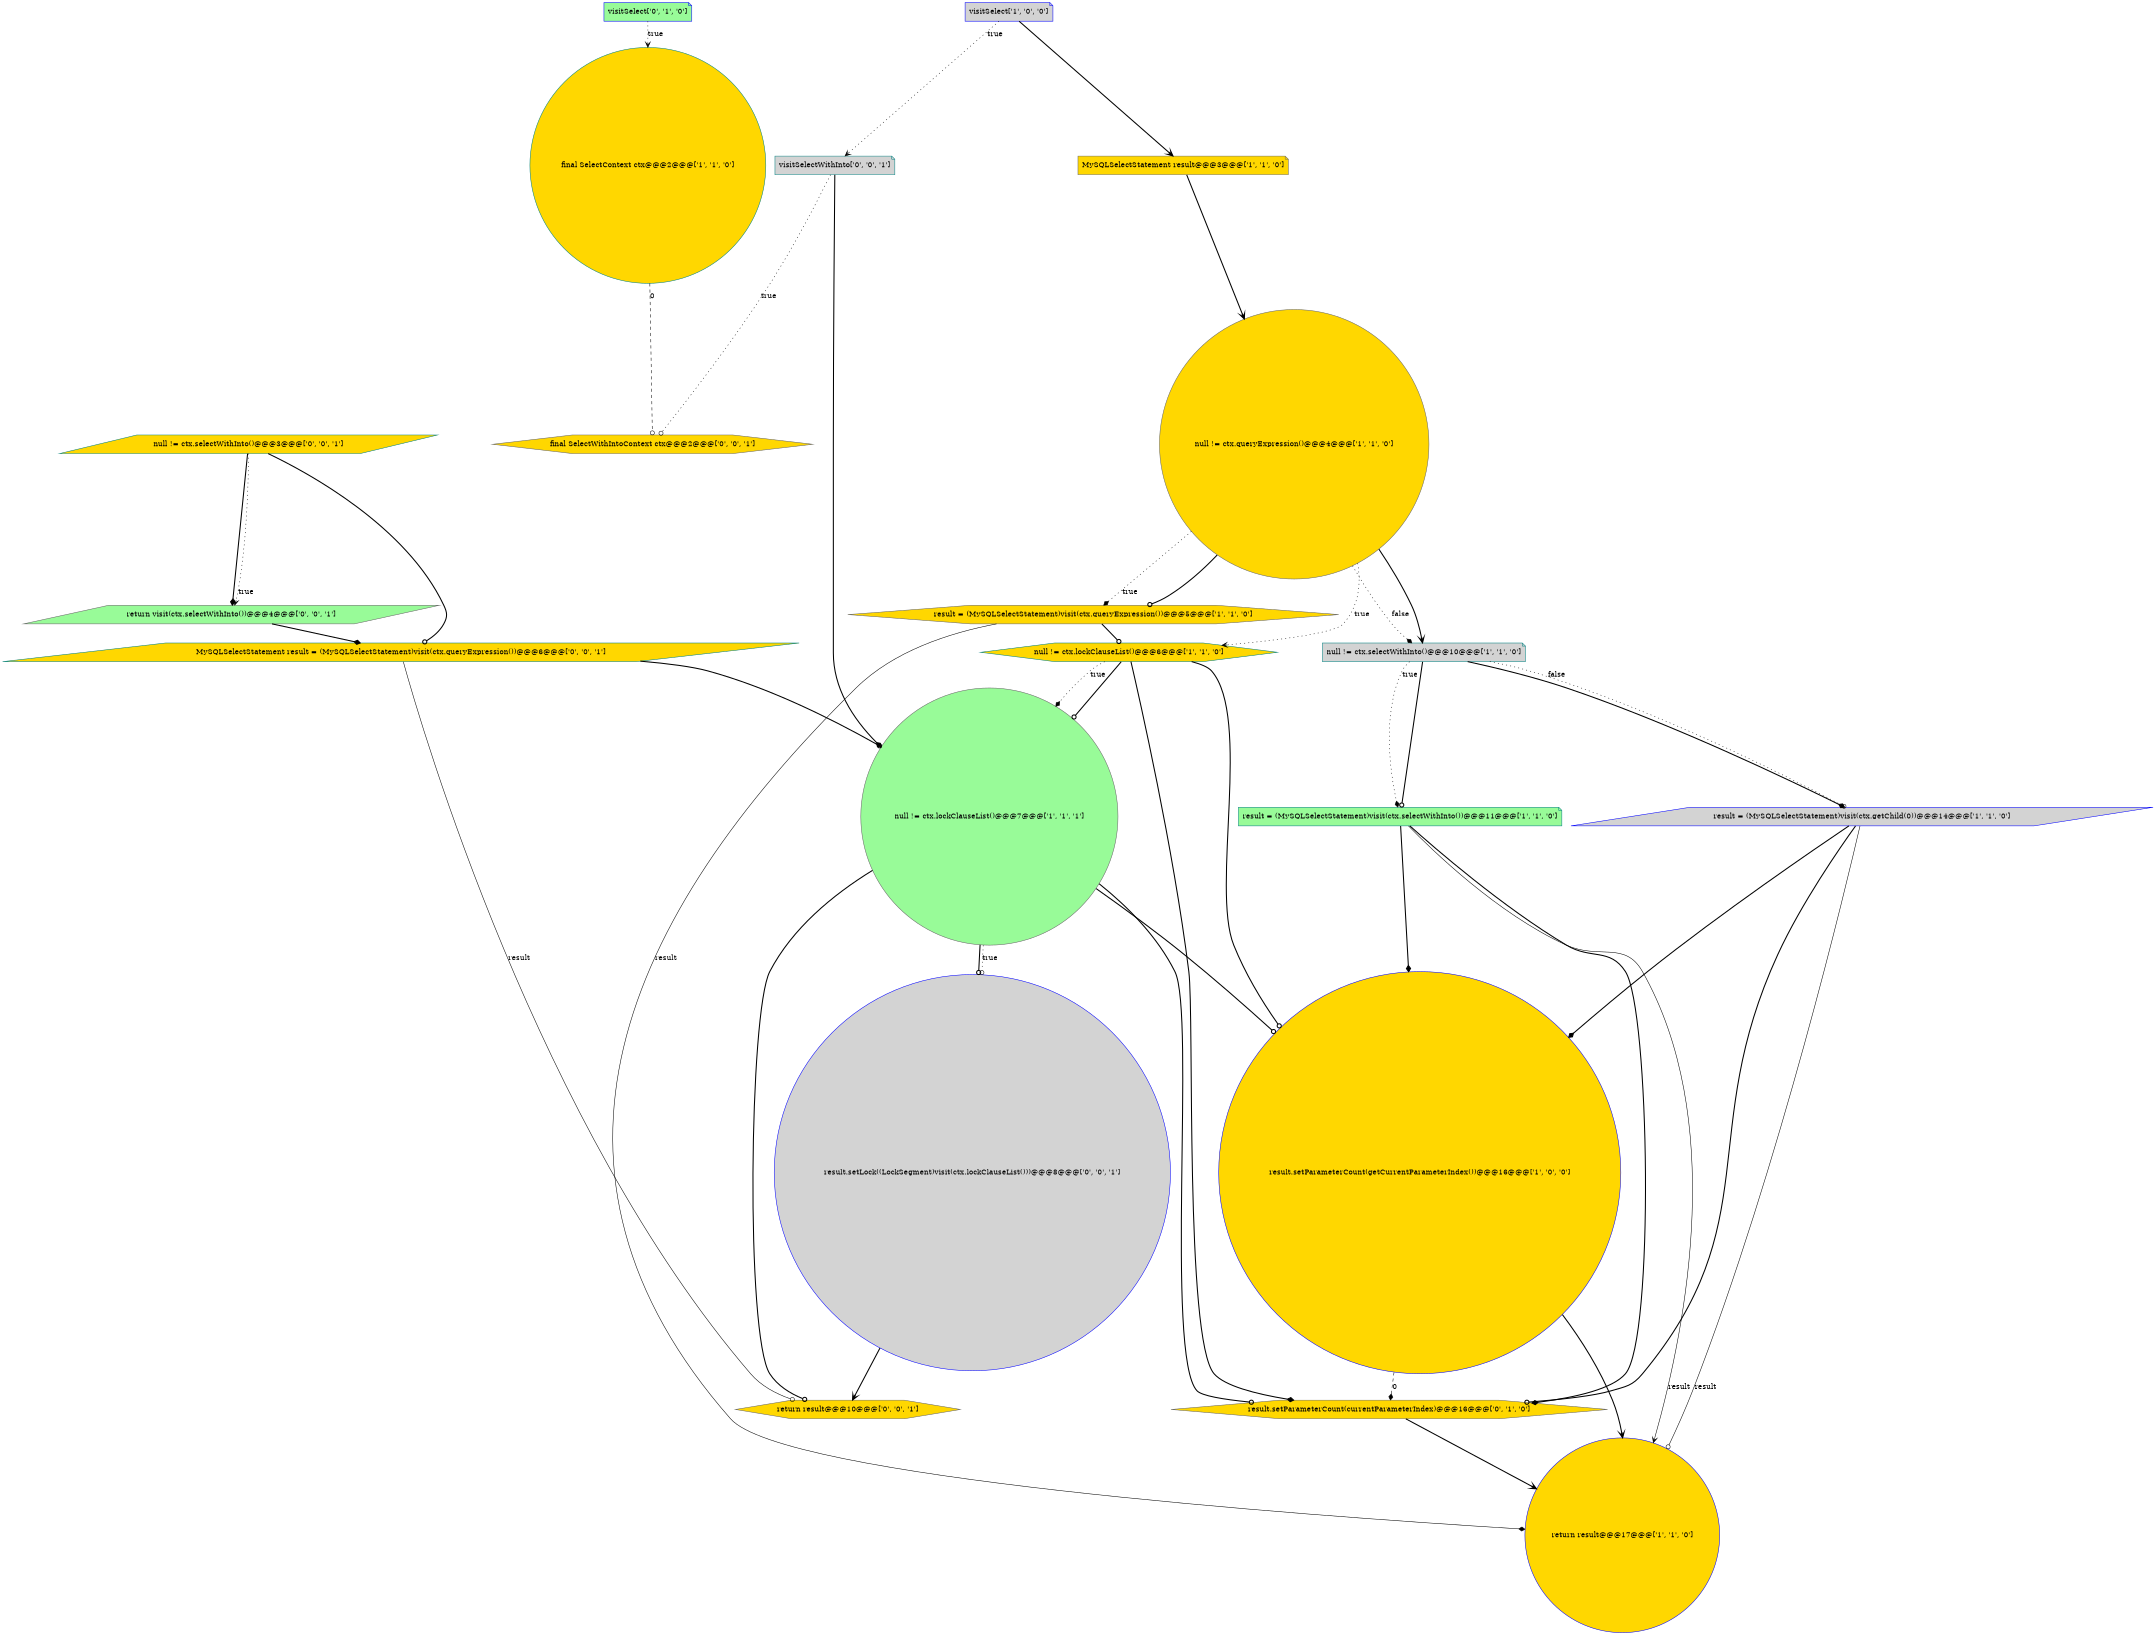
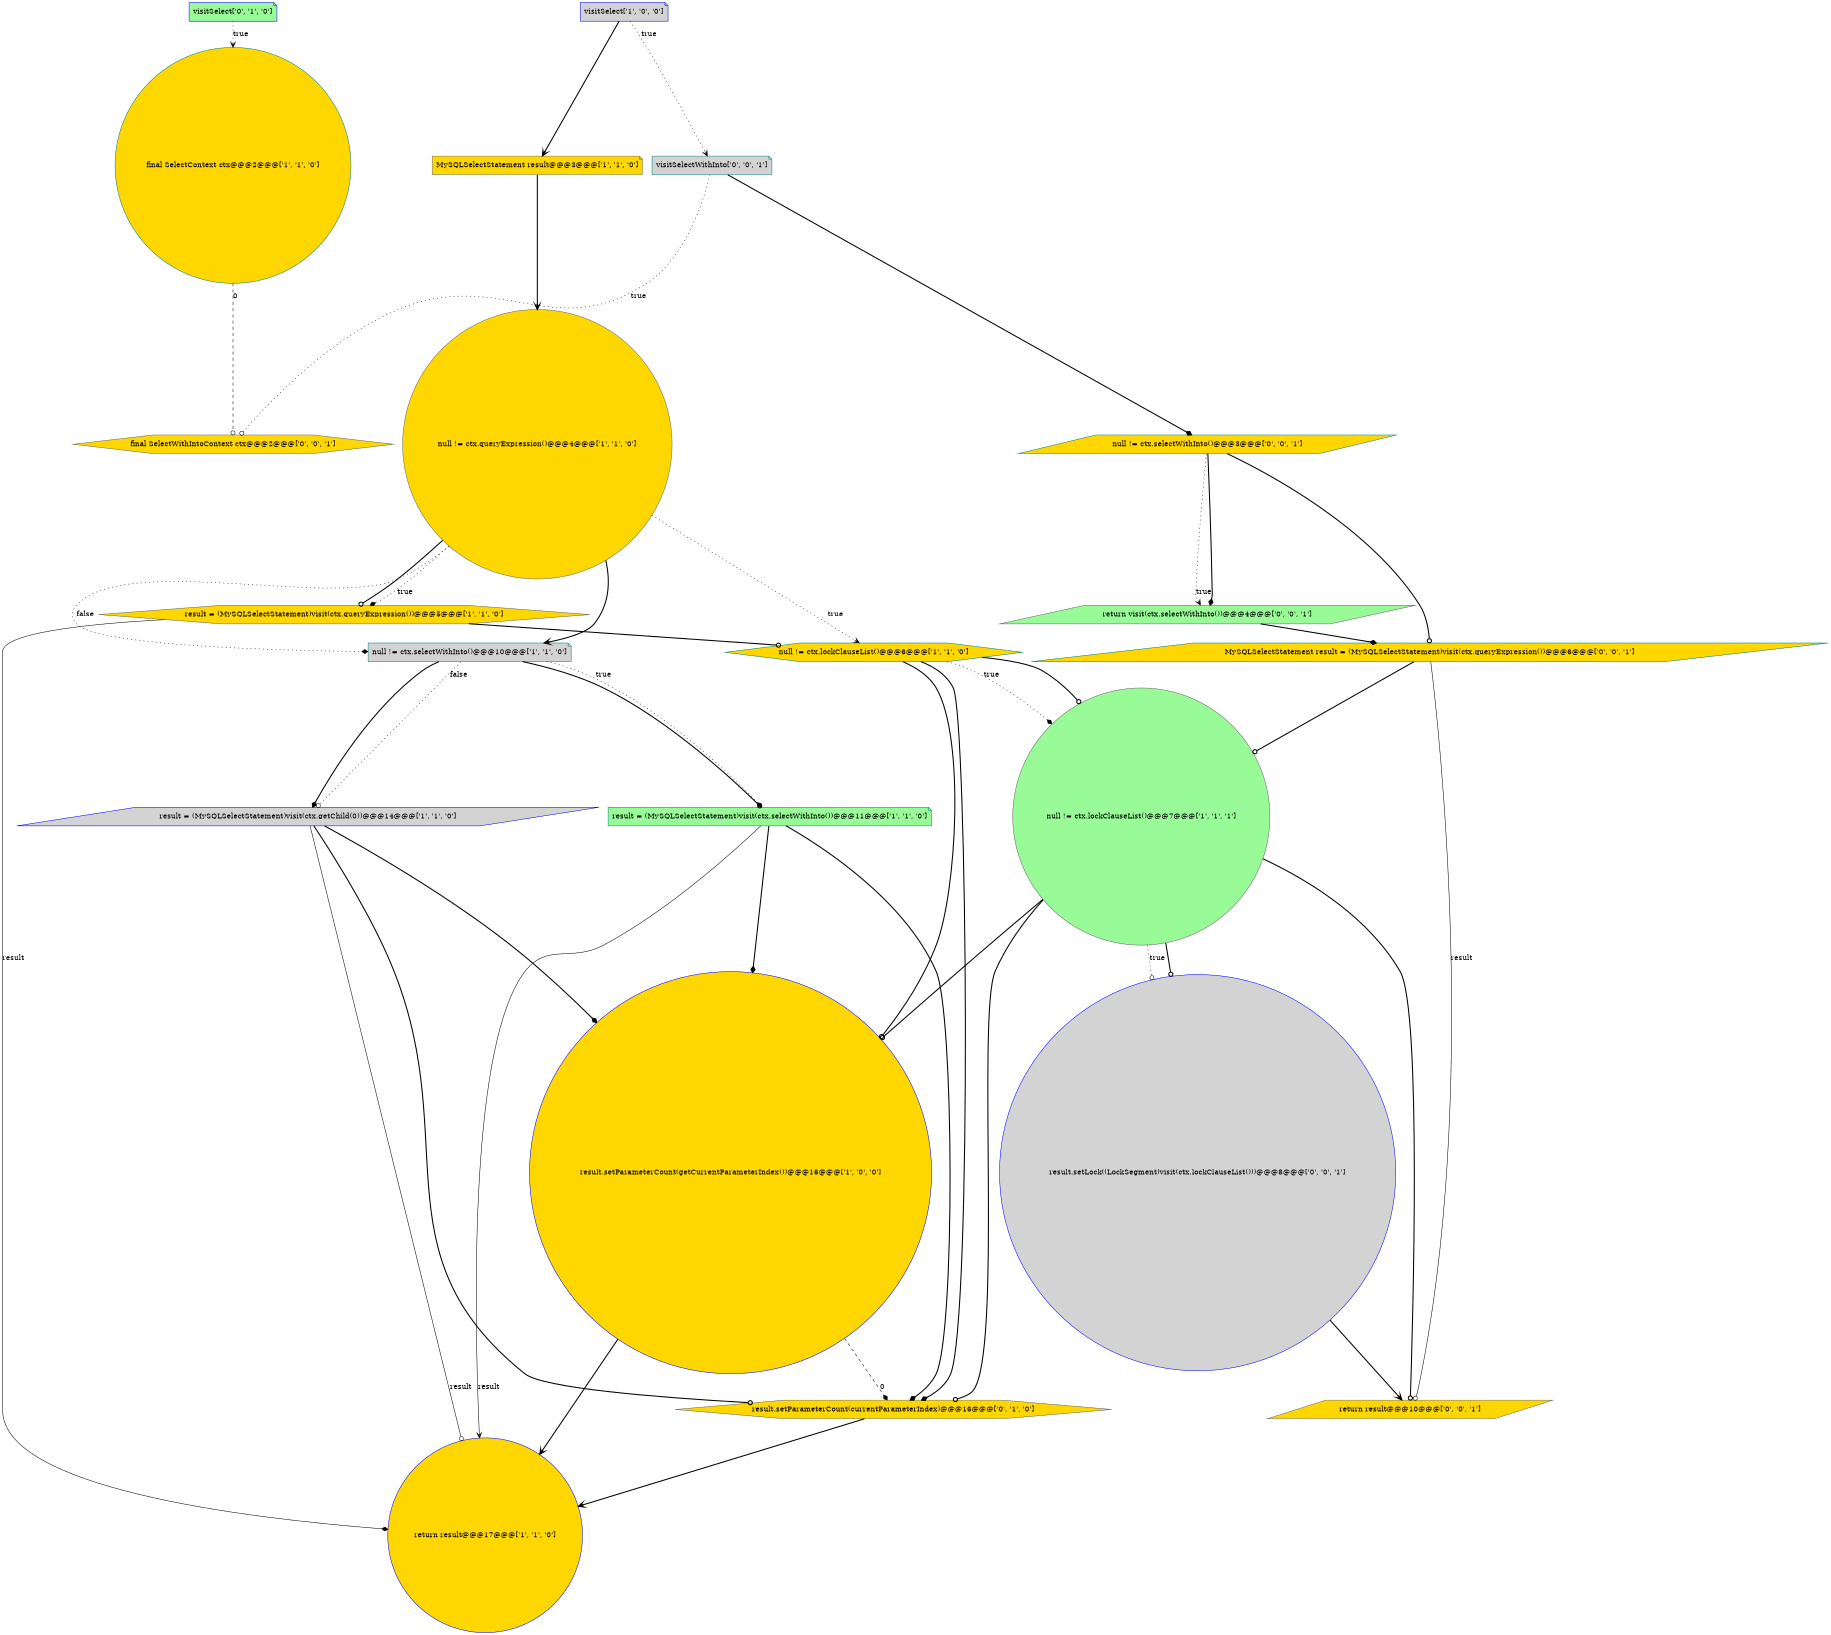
edge "visitSelectWithInto['0', '0', '1']" -> "null != ctx.lockClauseList()@@@7@@@['1', '1', '1']": now "visitSelectWithInto['0', '0', '1']" -> "null != ctx.selectWithInto()@@@3@@@['0', '0', '1']"
node "return result@@@10@@@['0', '0', '1']": shape hexagon -> parallelogram
